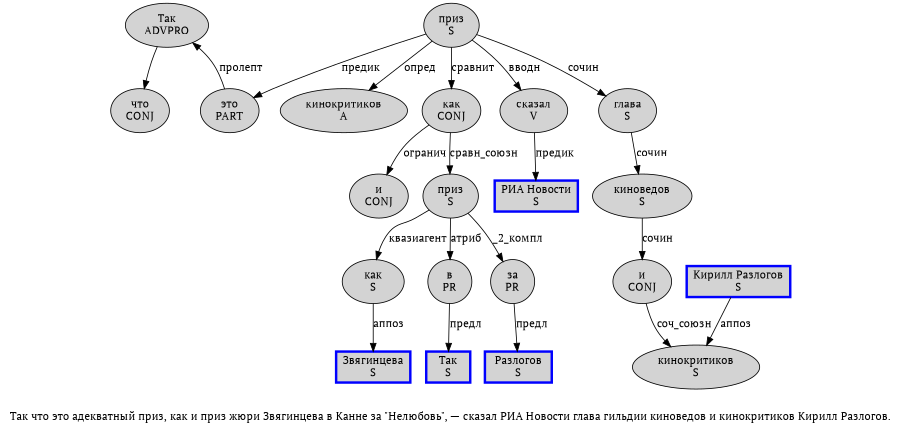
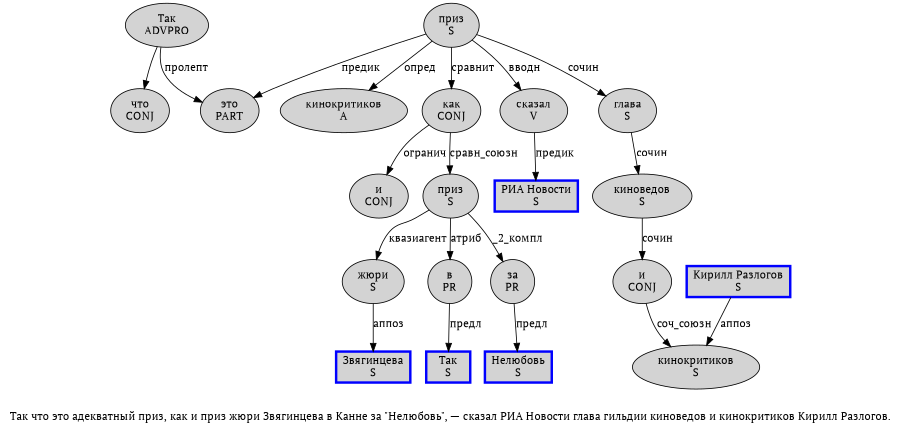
edge "это PART" -> "Так ADVPRO": reversed
node "как S": label "как S" -> "жюри S"
node "Разлогов S": label "Разлогов S" -> "Нелюбовь S"
